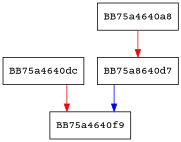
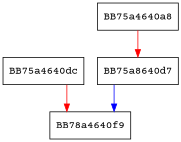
node "BB75a4640f9": label "BB75a4640f9" -> "BB78a4640f9"
